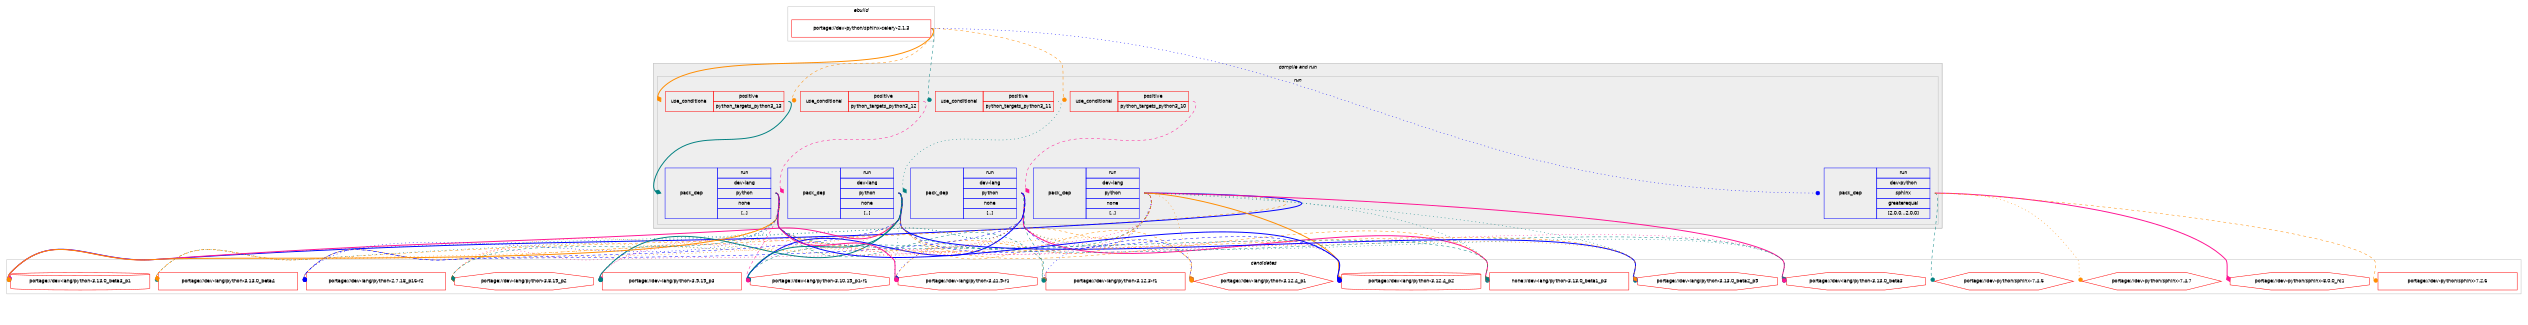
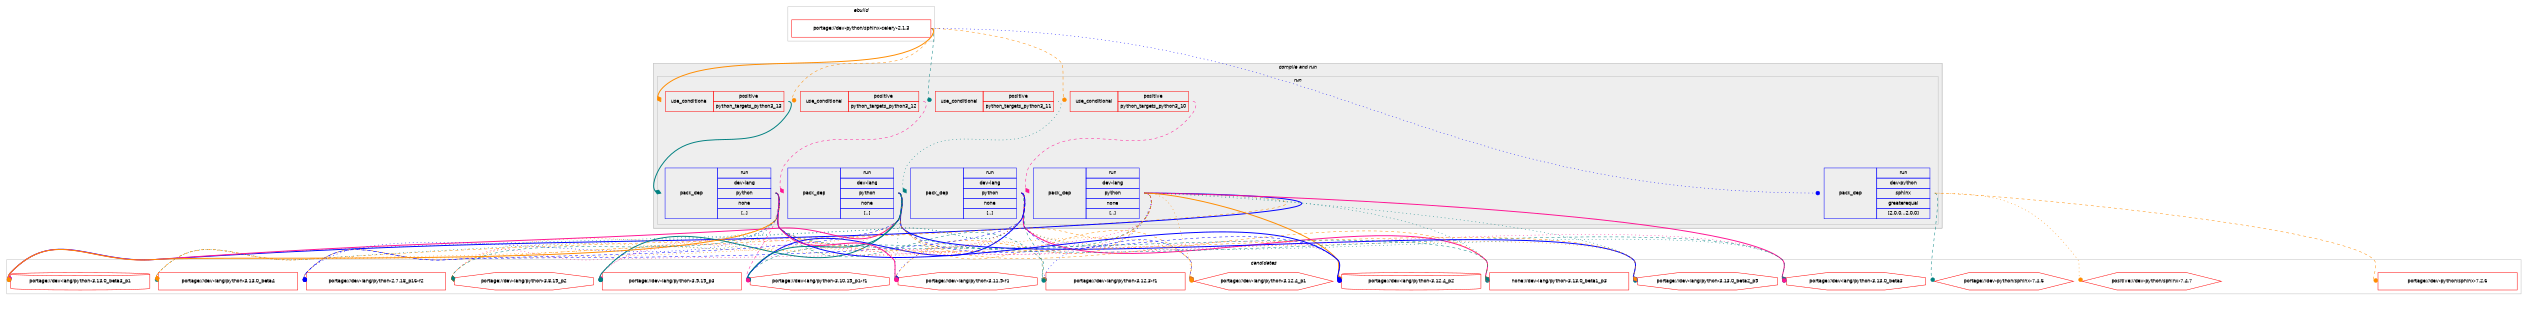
node "portage://dev-lang/python-3.41.9-r1": label "portage://dev-lang/python-3.41.9-r1" -> "portage://dev-lang/python-3.11.9-r1"
node "portage://dev-python/sphinx-7.4.7": label "portage://dev-python/sphinx-7.4.7" -> "positive://dev-python/sphinx-7.4.7"
node "portage://dev-python/sphinx-8.0.0_rc1": removed
